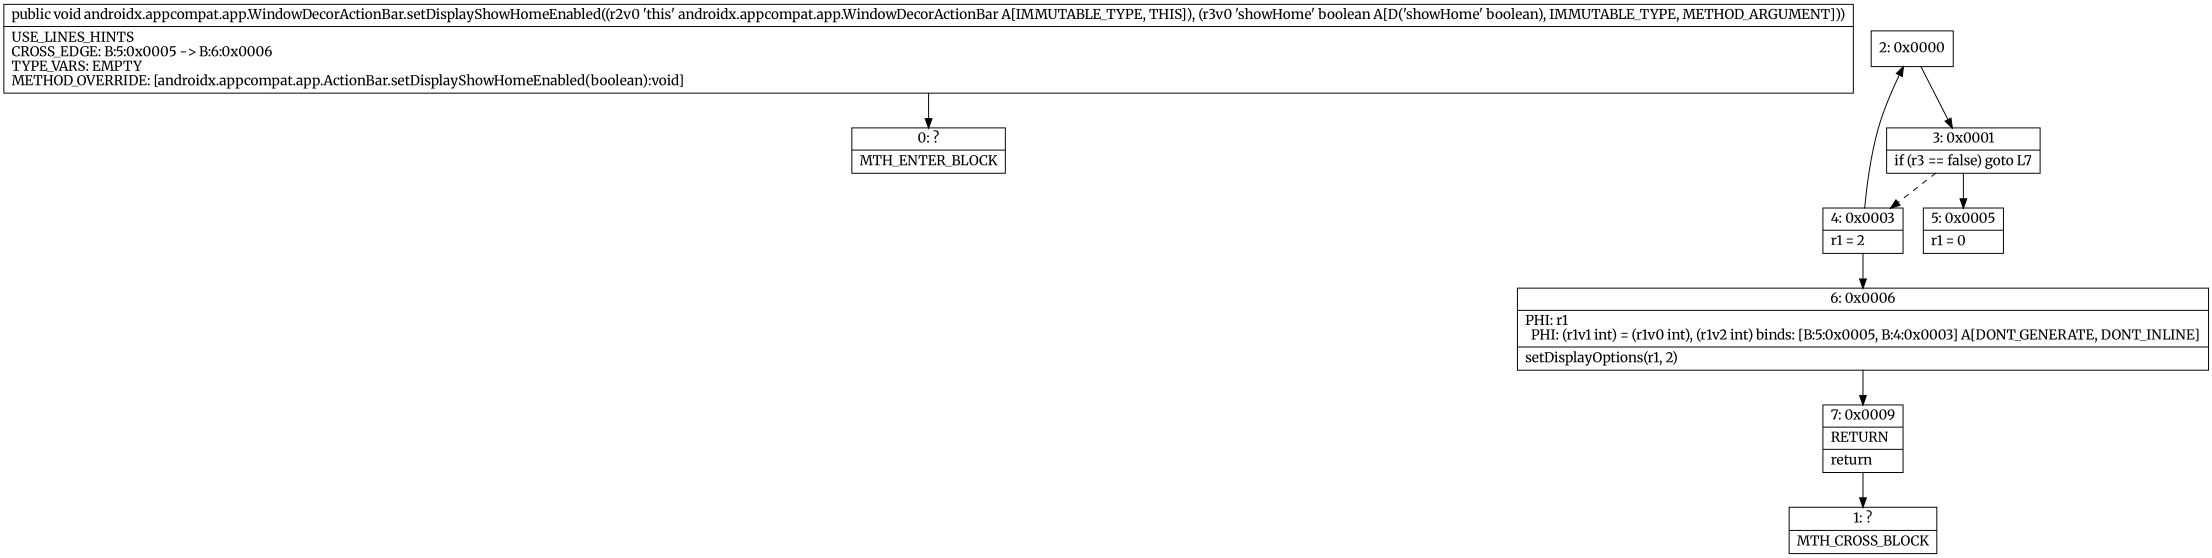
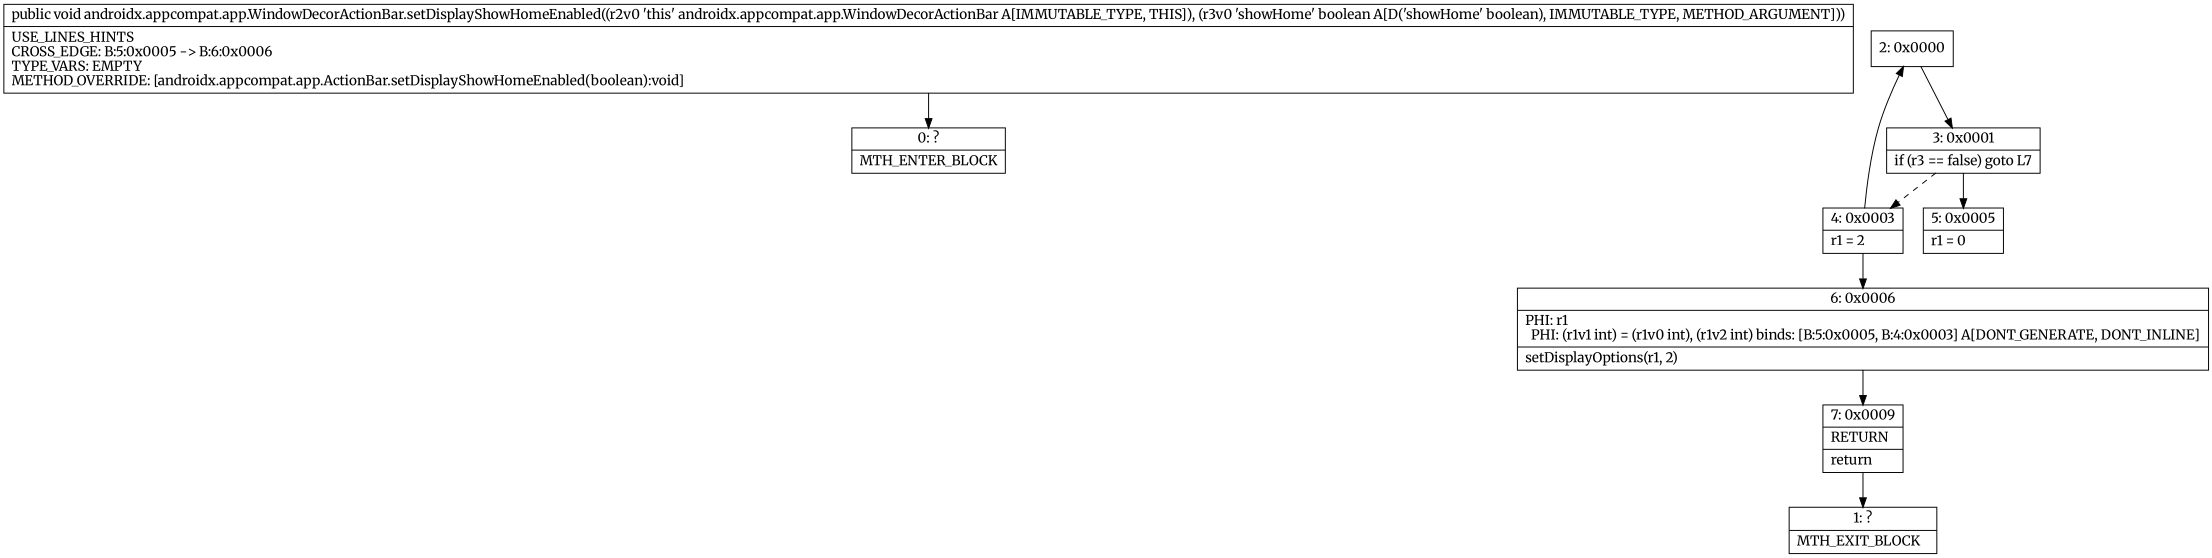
node "1: ?": text "MTH_CROSS_BLOCK" -> "MTH_EXIT_BLOCK"
